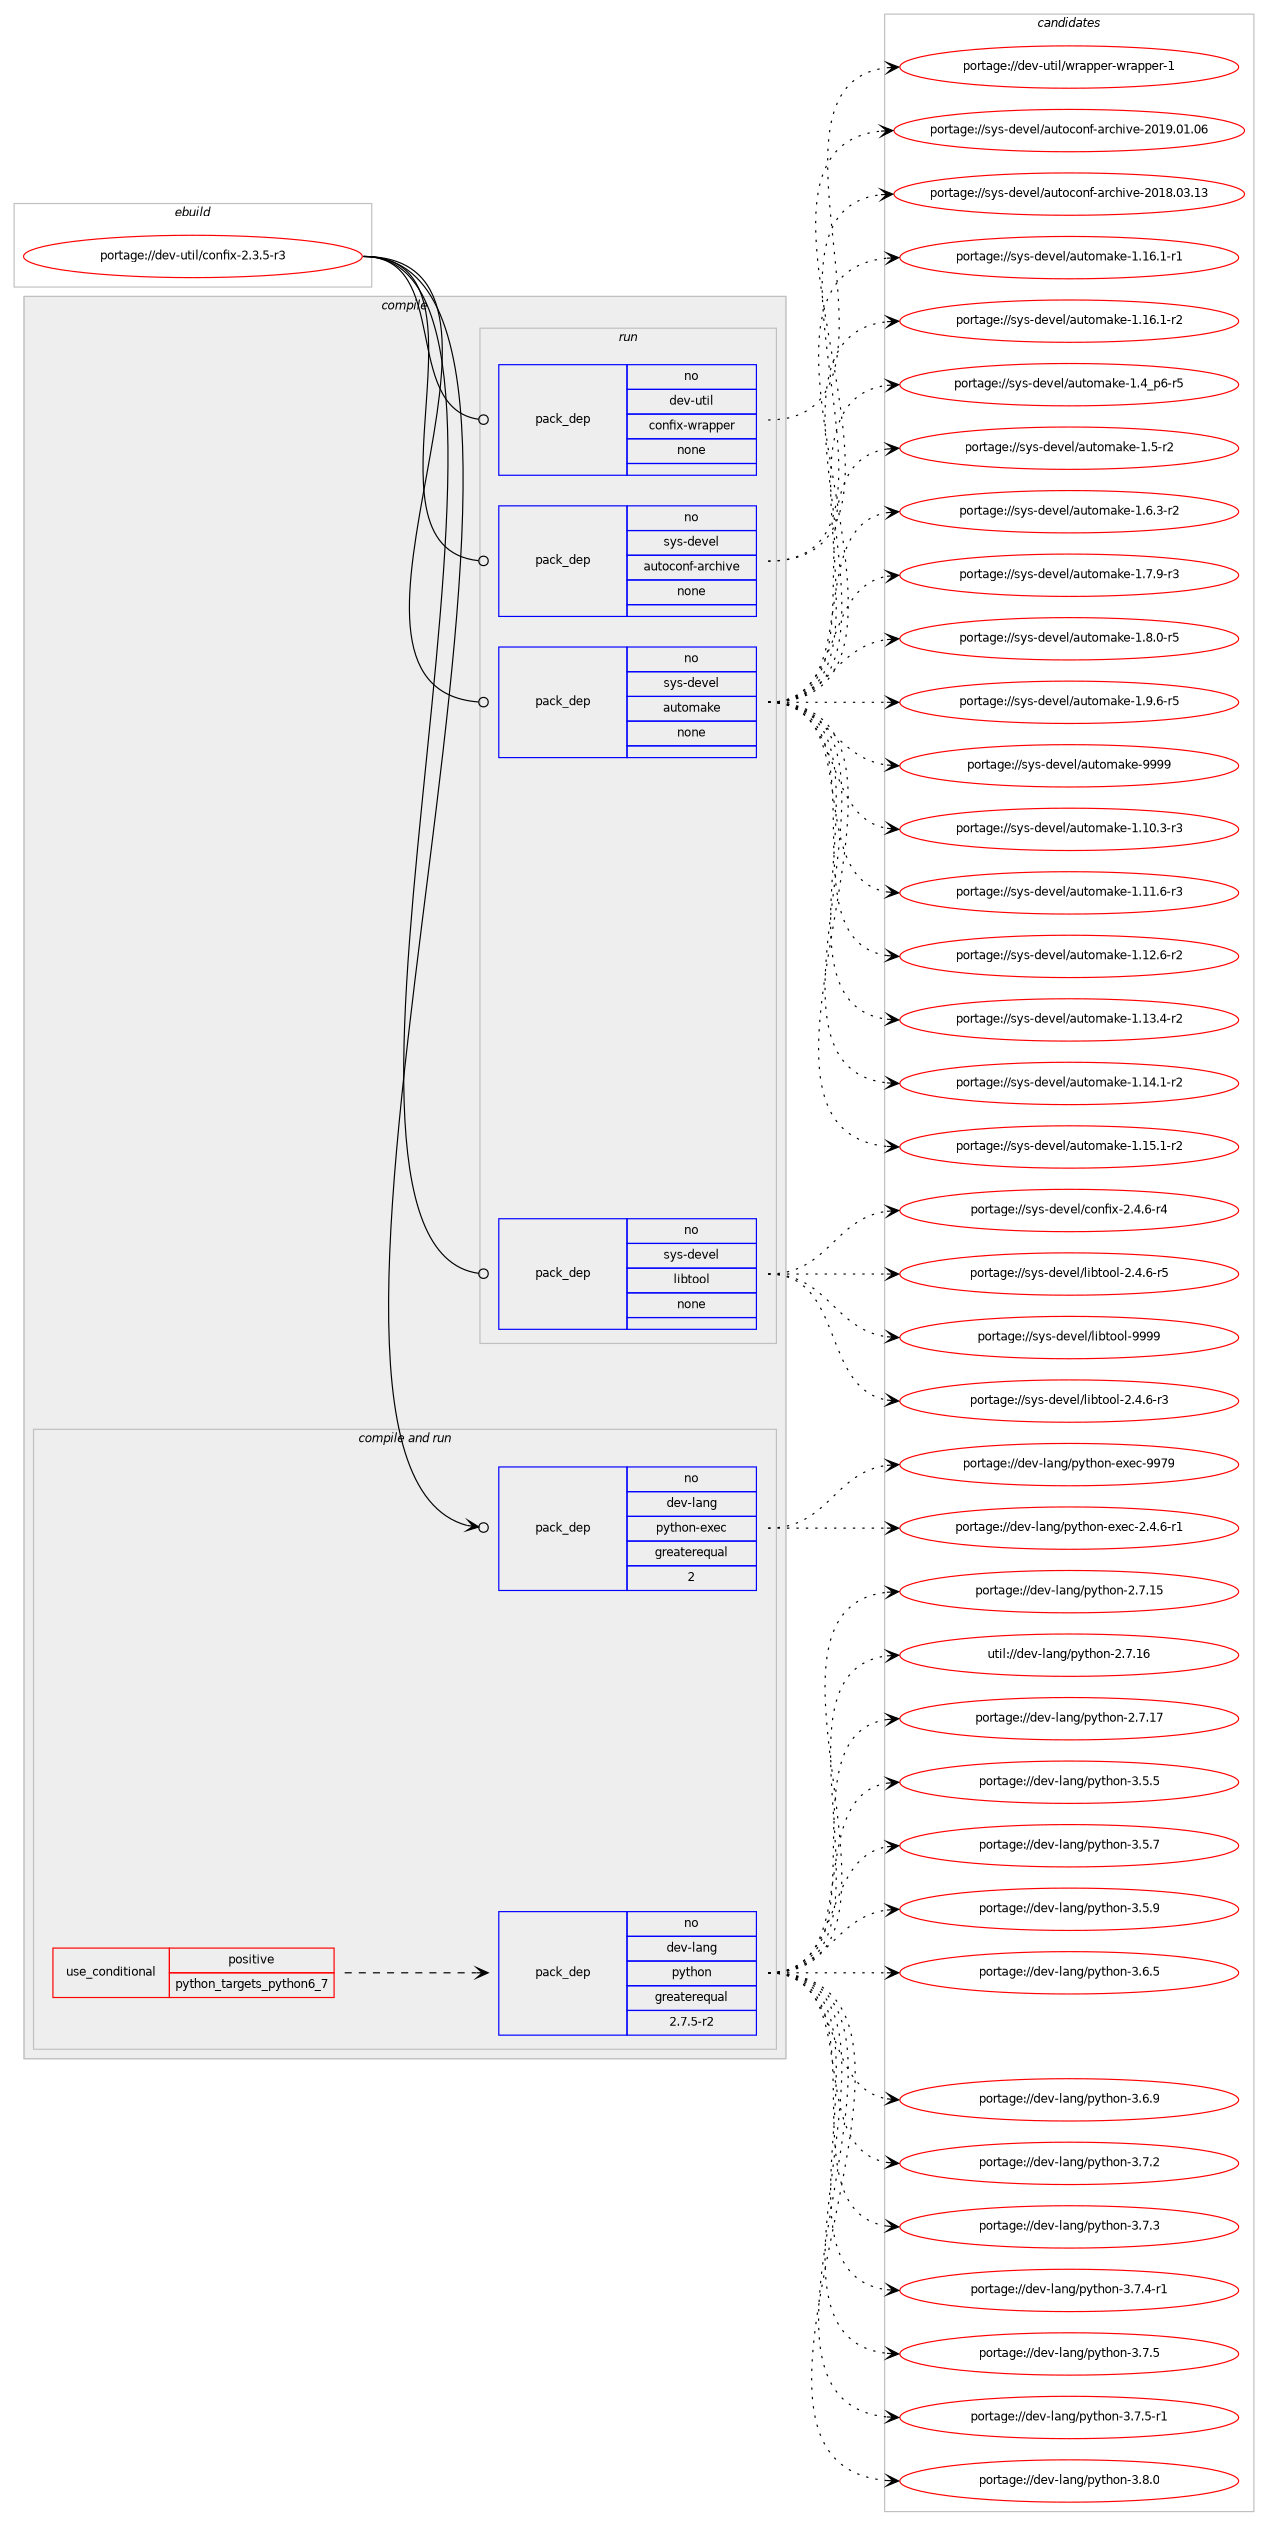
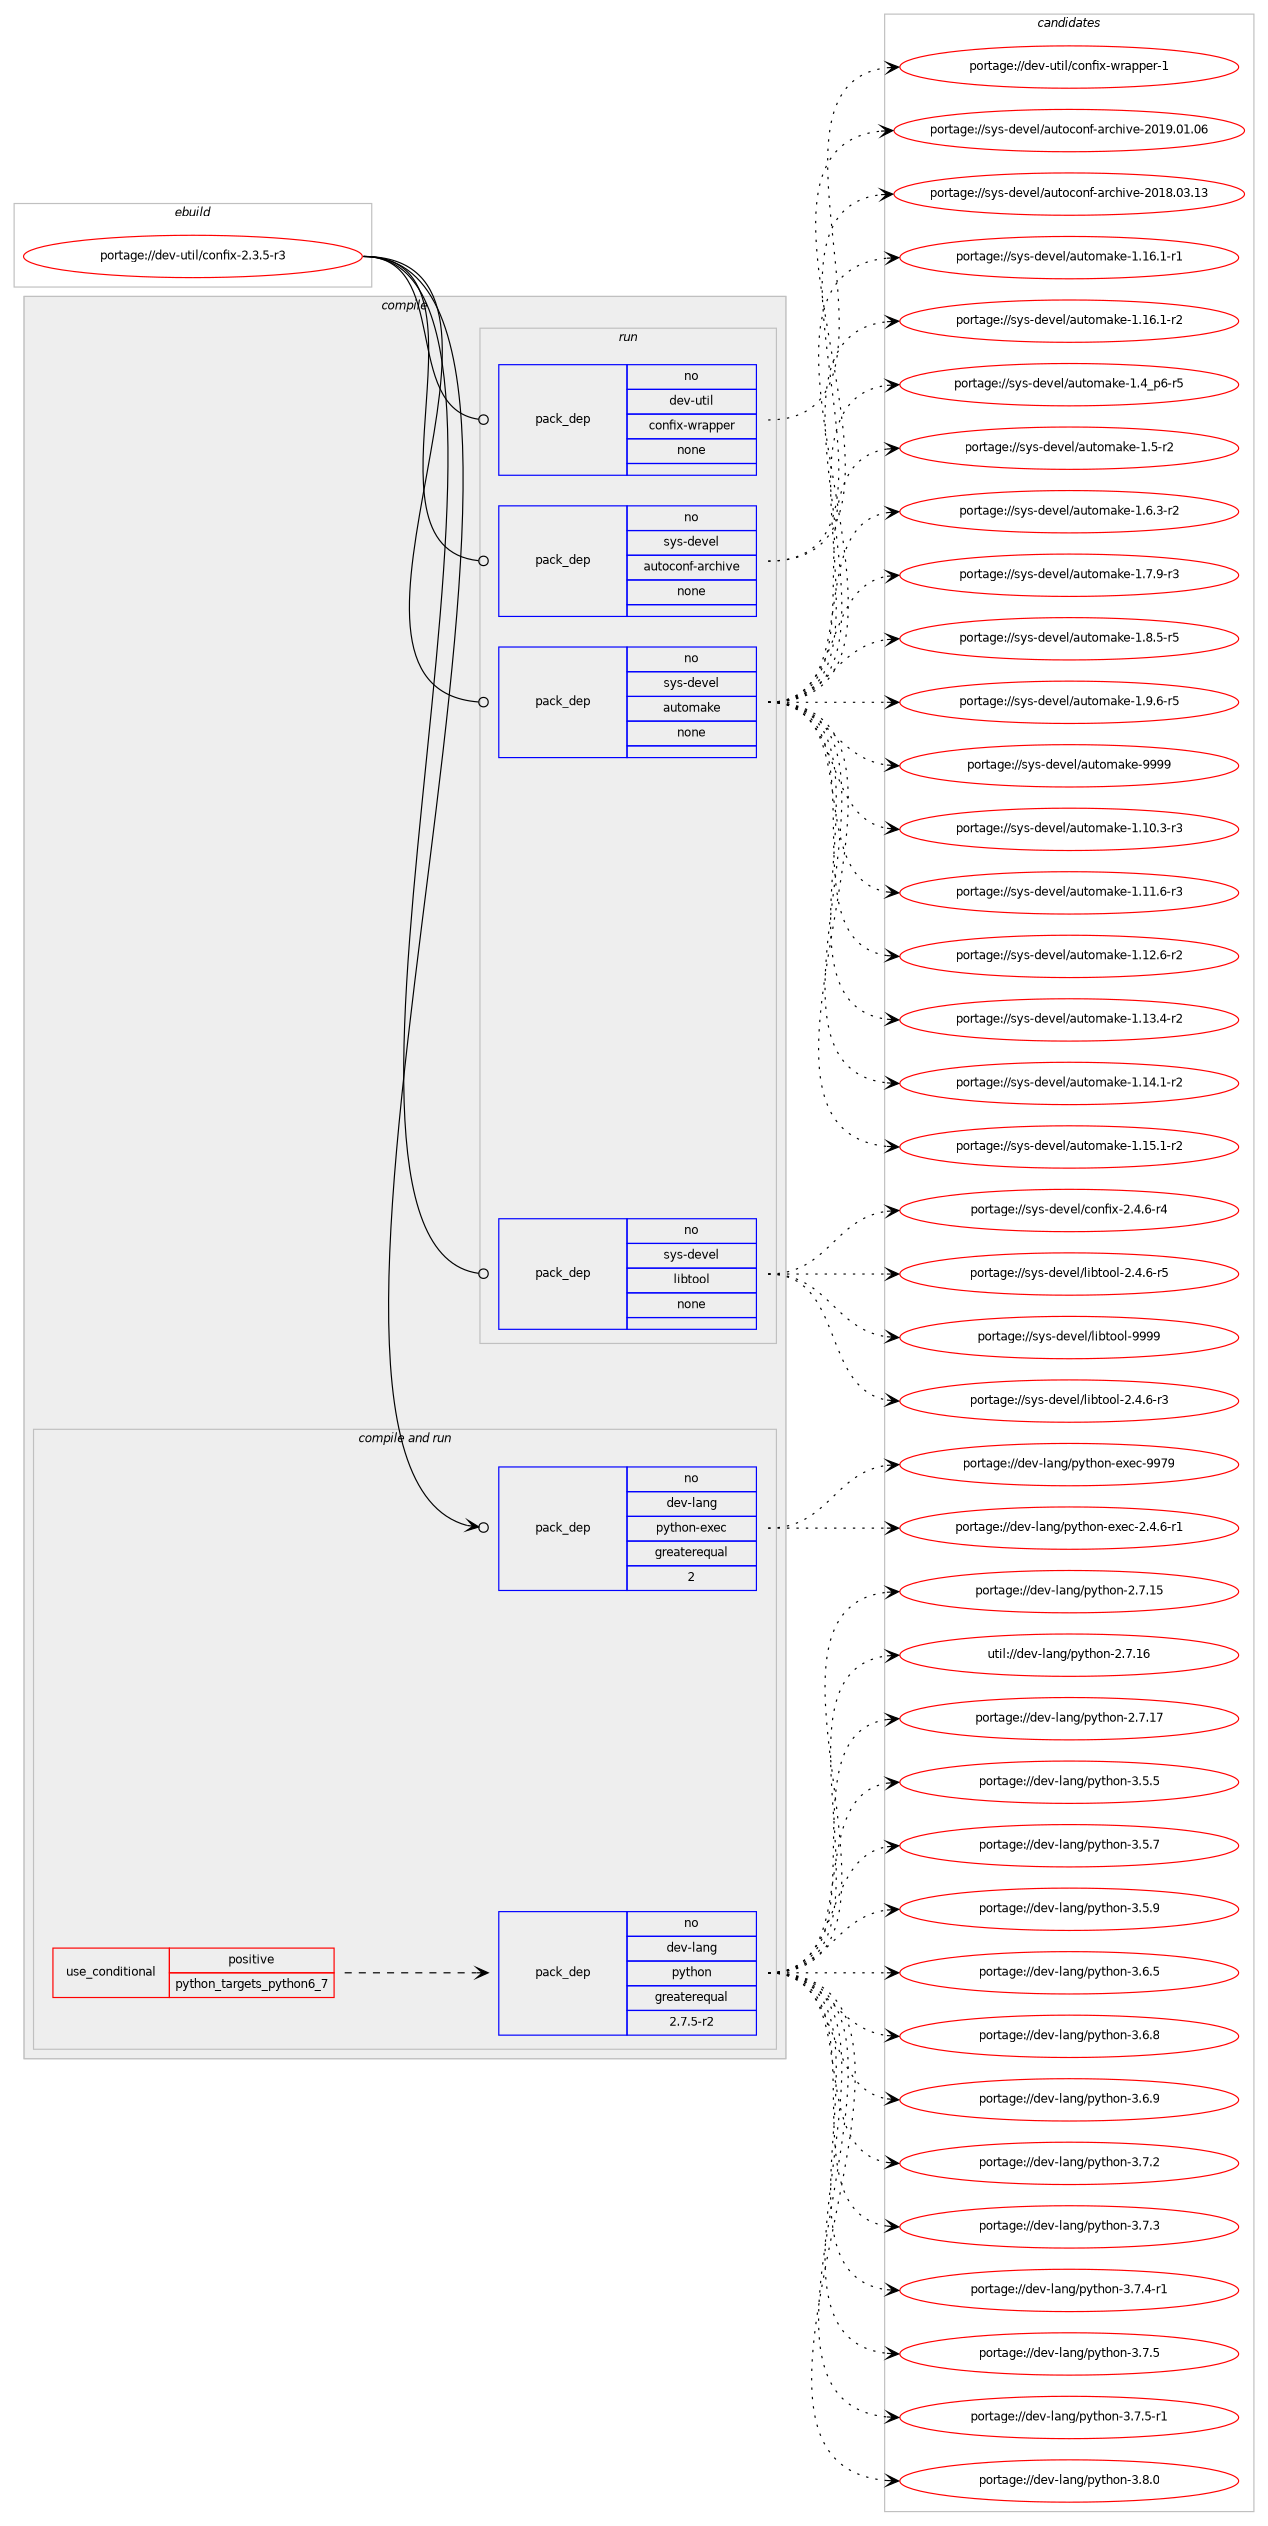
node "portage://dev-util/wrapper-wrapper-1": label "portage://dev-util/wrapper-wrapper-1" -> "portage://dev-util/confix-wrapper-1"
node "portage://sys-devel/automake-1.8.0-r5": label "portage://sys-devel/automake-1.8.0-r5" -> "portage://sys-devel/automake-1.8.5-r5"
node "portage://dev-lang/python-3.6.8": added
